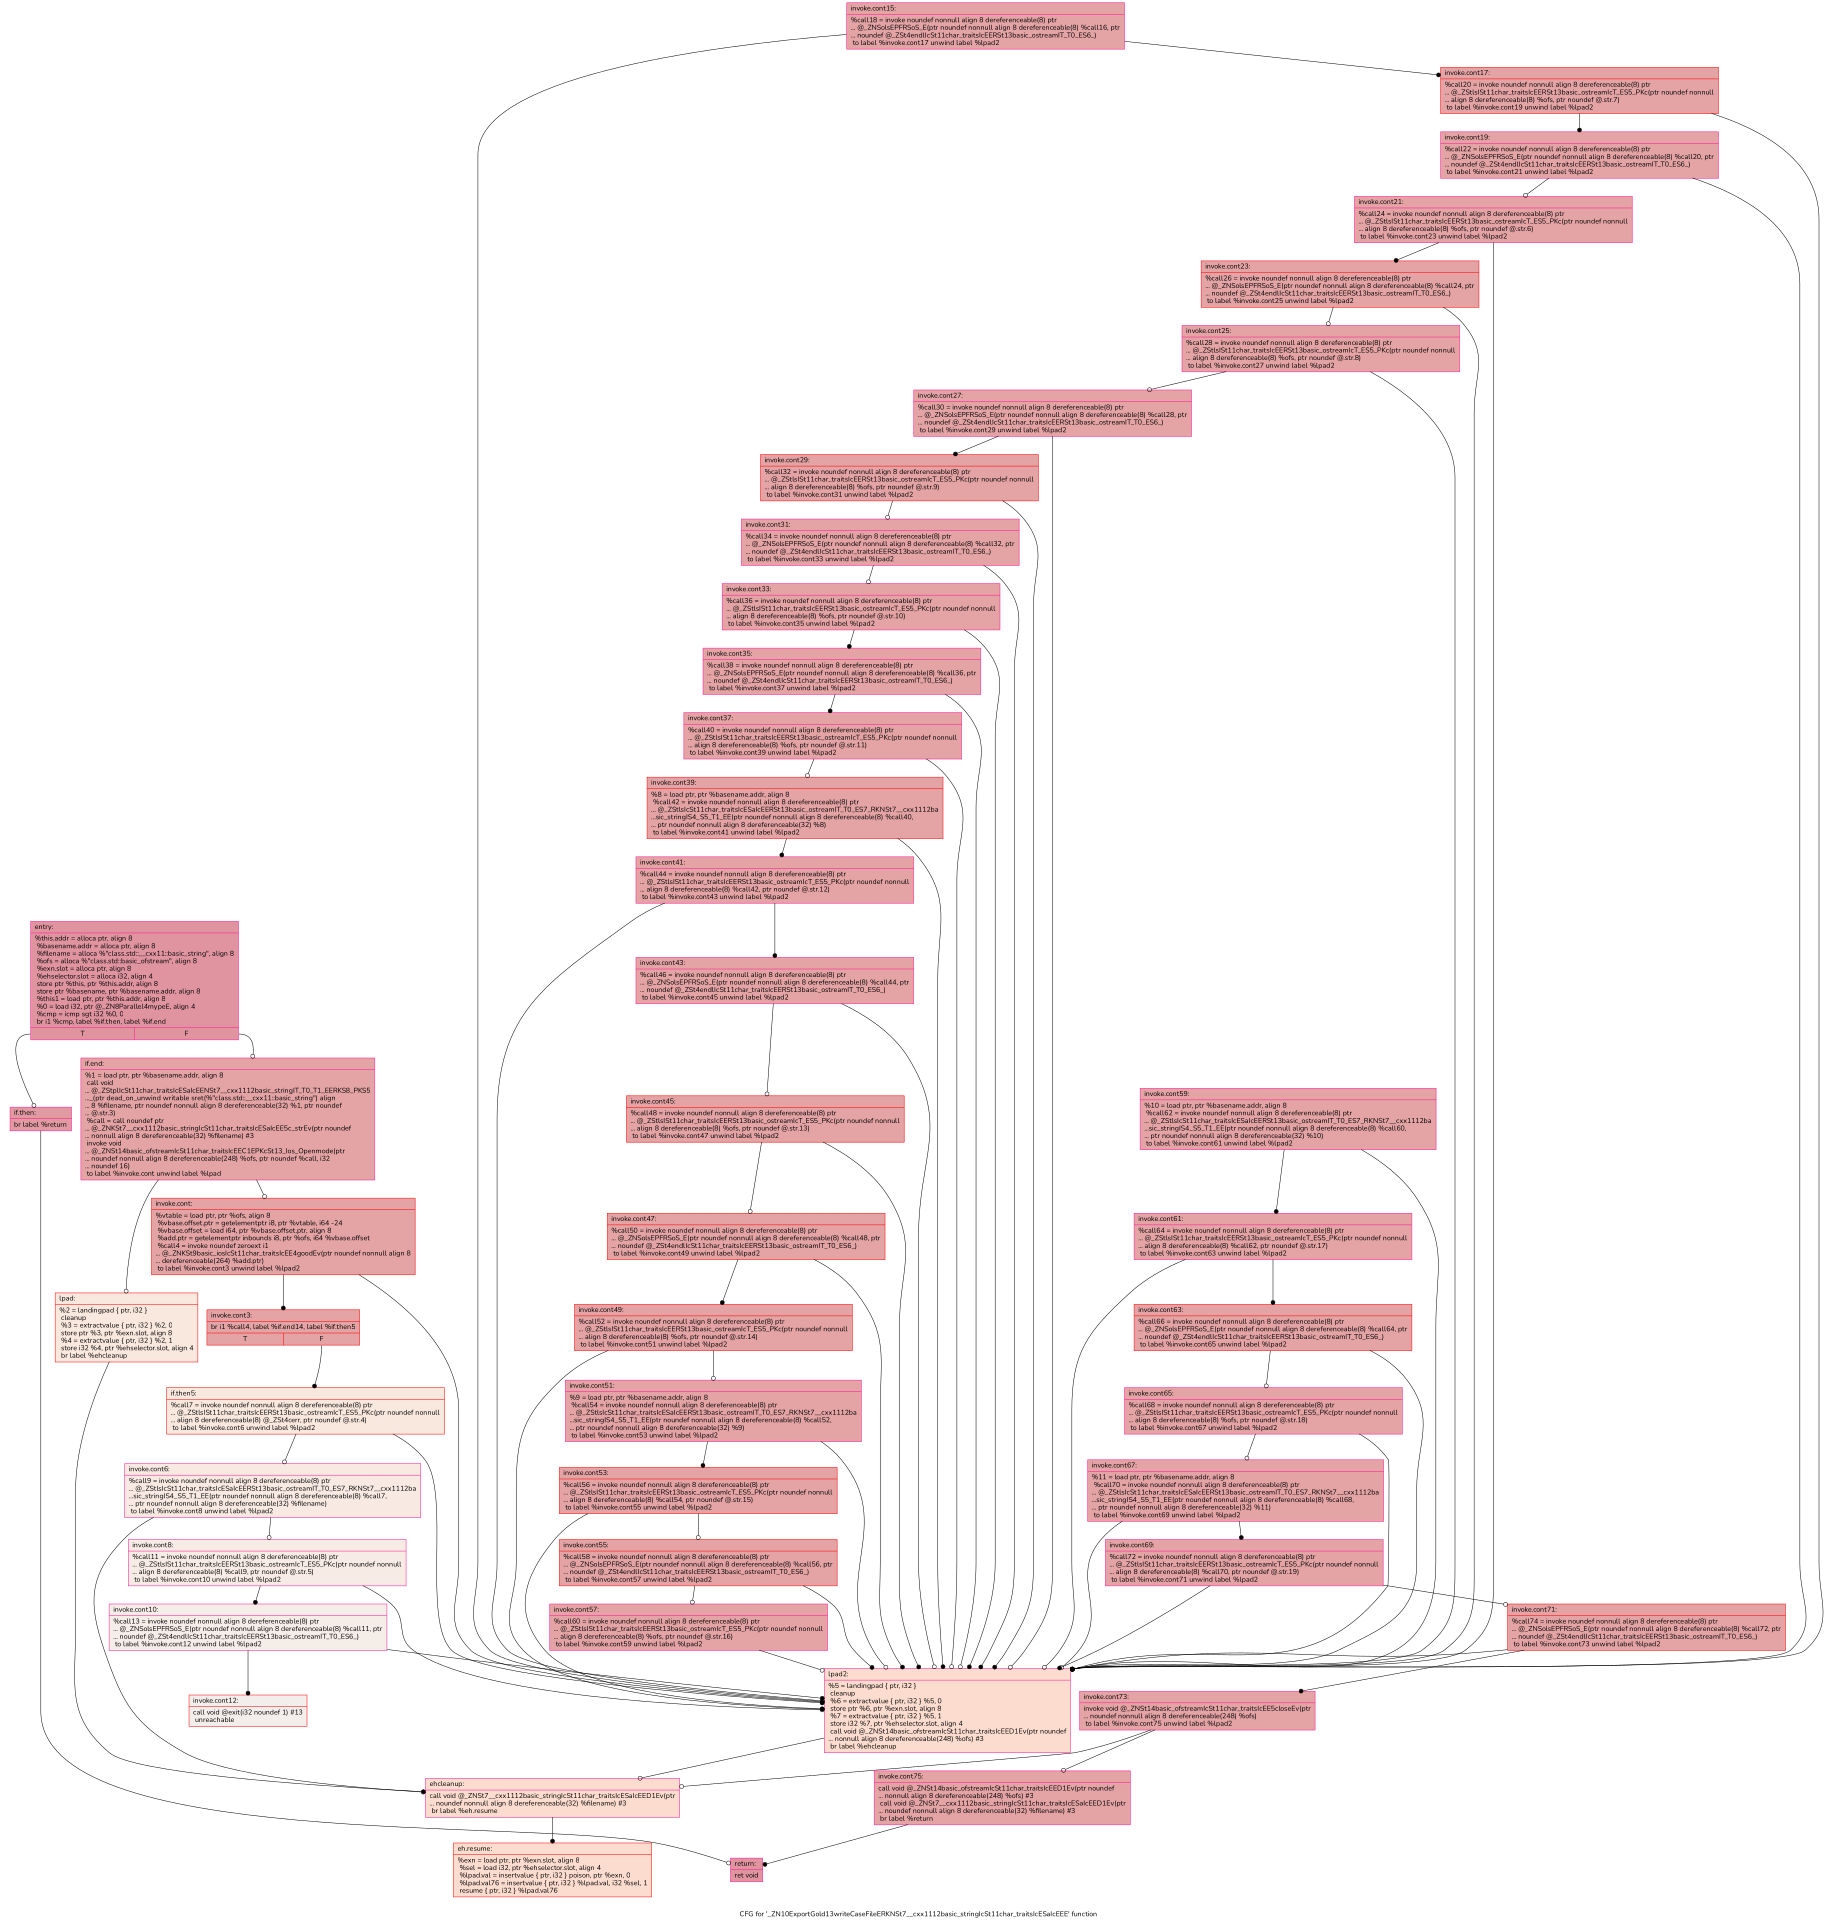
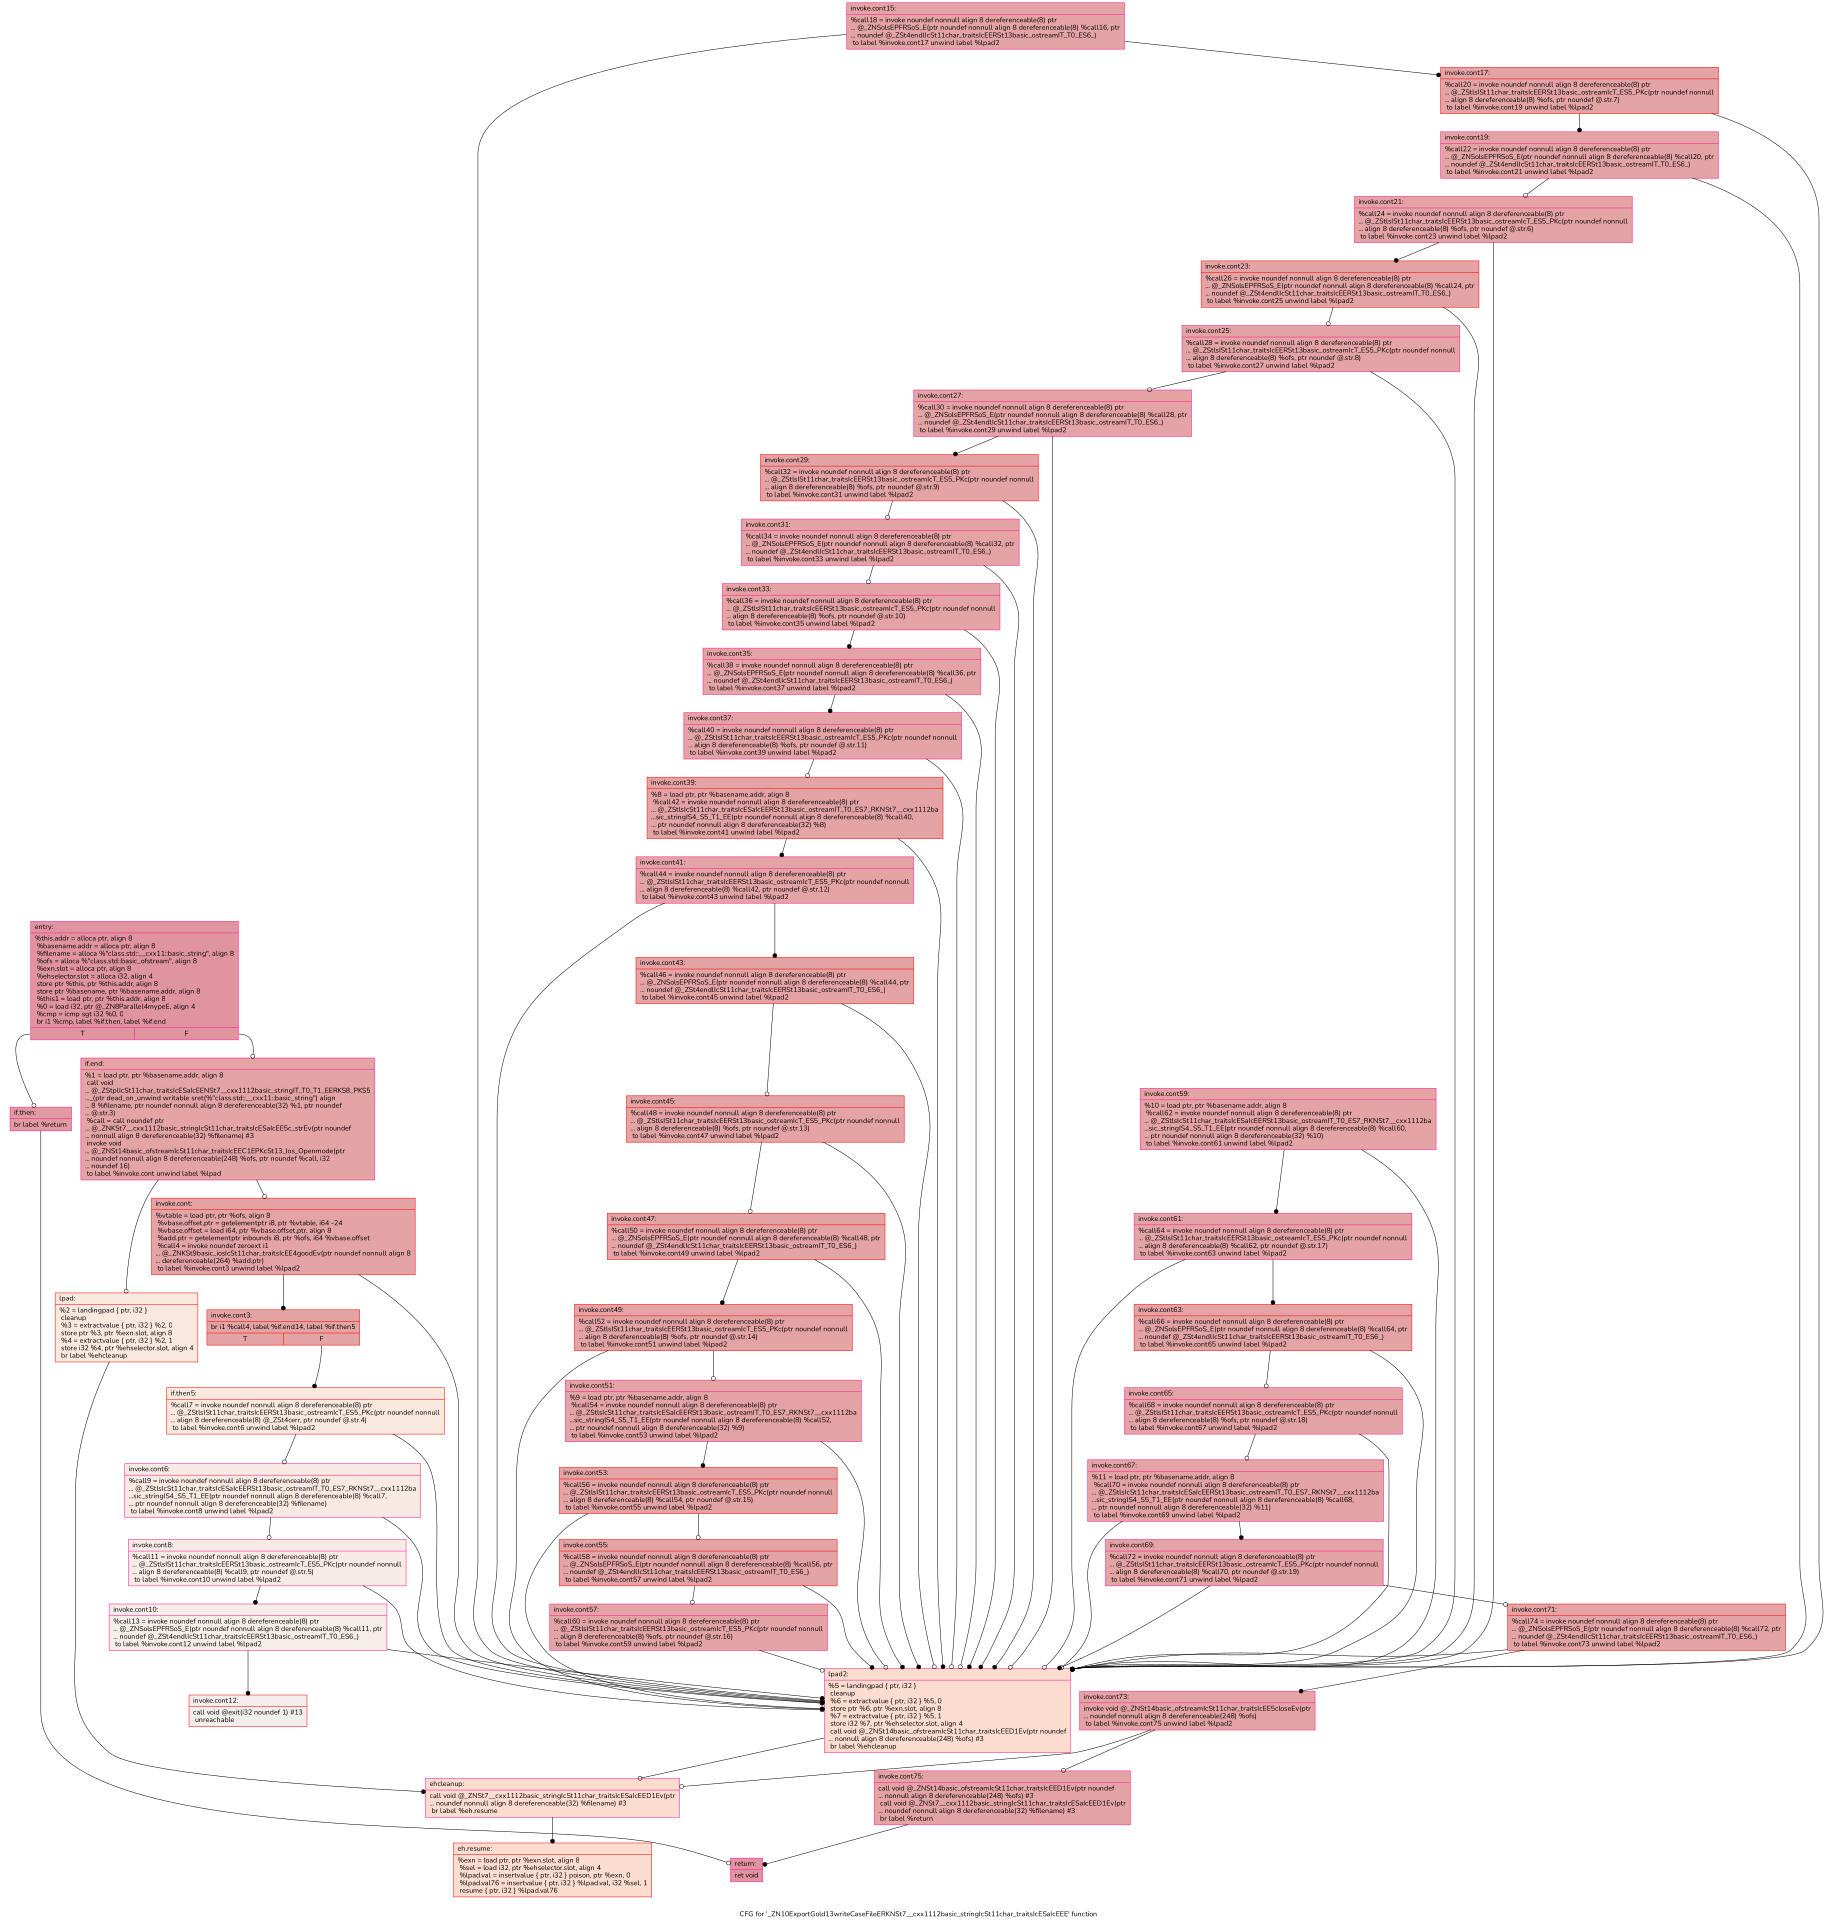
node "invoke.cont43:": color deeppink -> red
edge "invoke.cont6:" -> "ehcleanup:": now "invoke.cont6:" -> "lpad2:"
